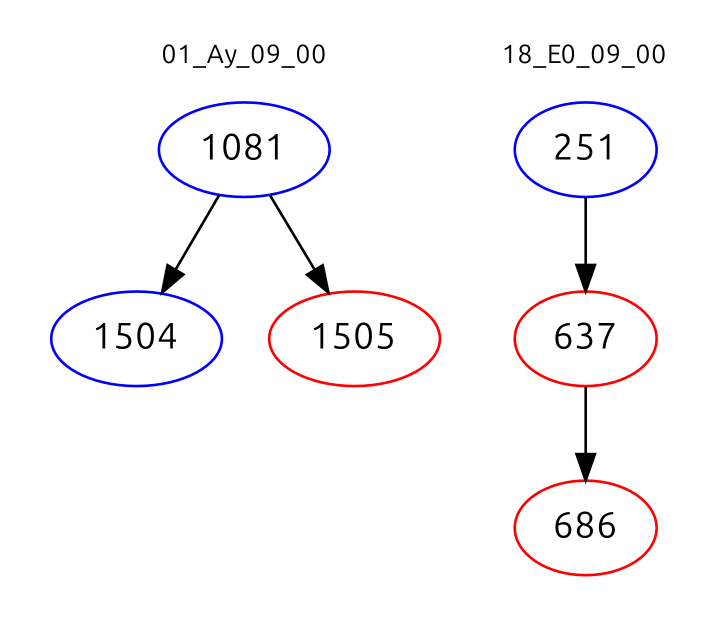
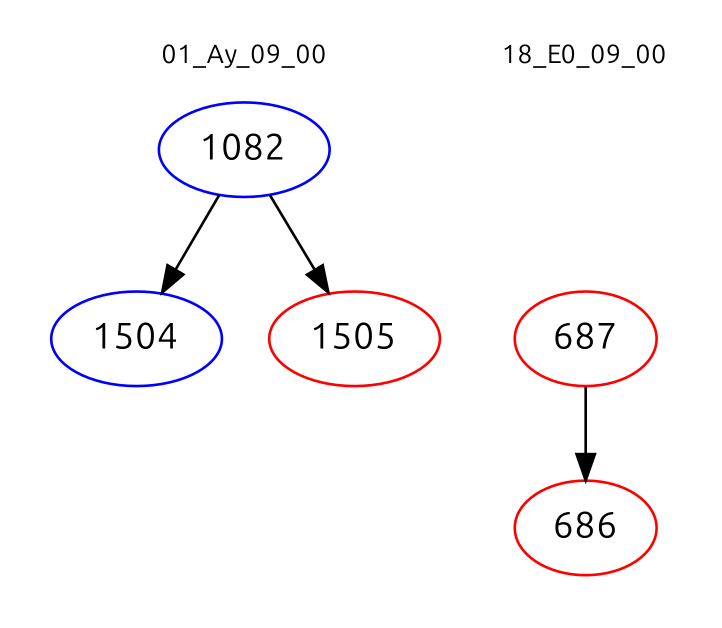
node "1081": label "1081" -> "1082"
node "251": removed
node "637": label "637" -> "687"
